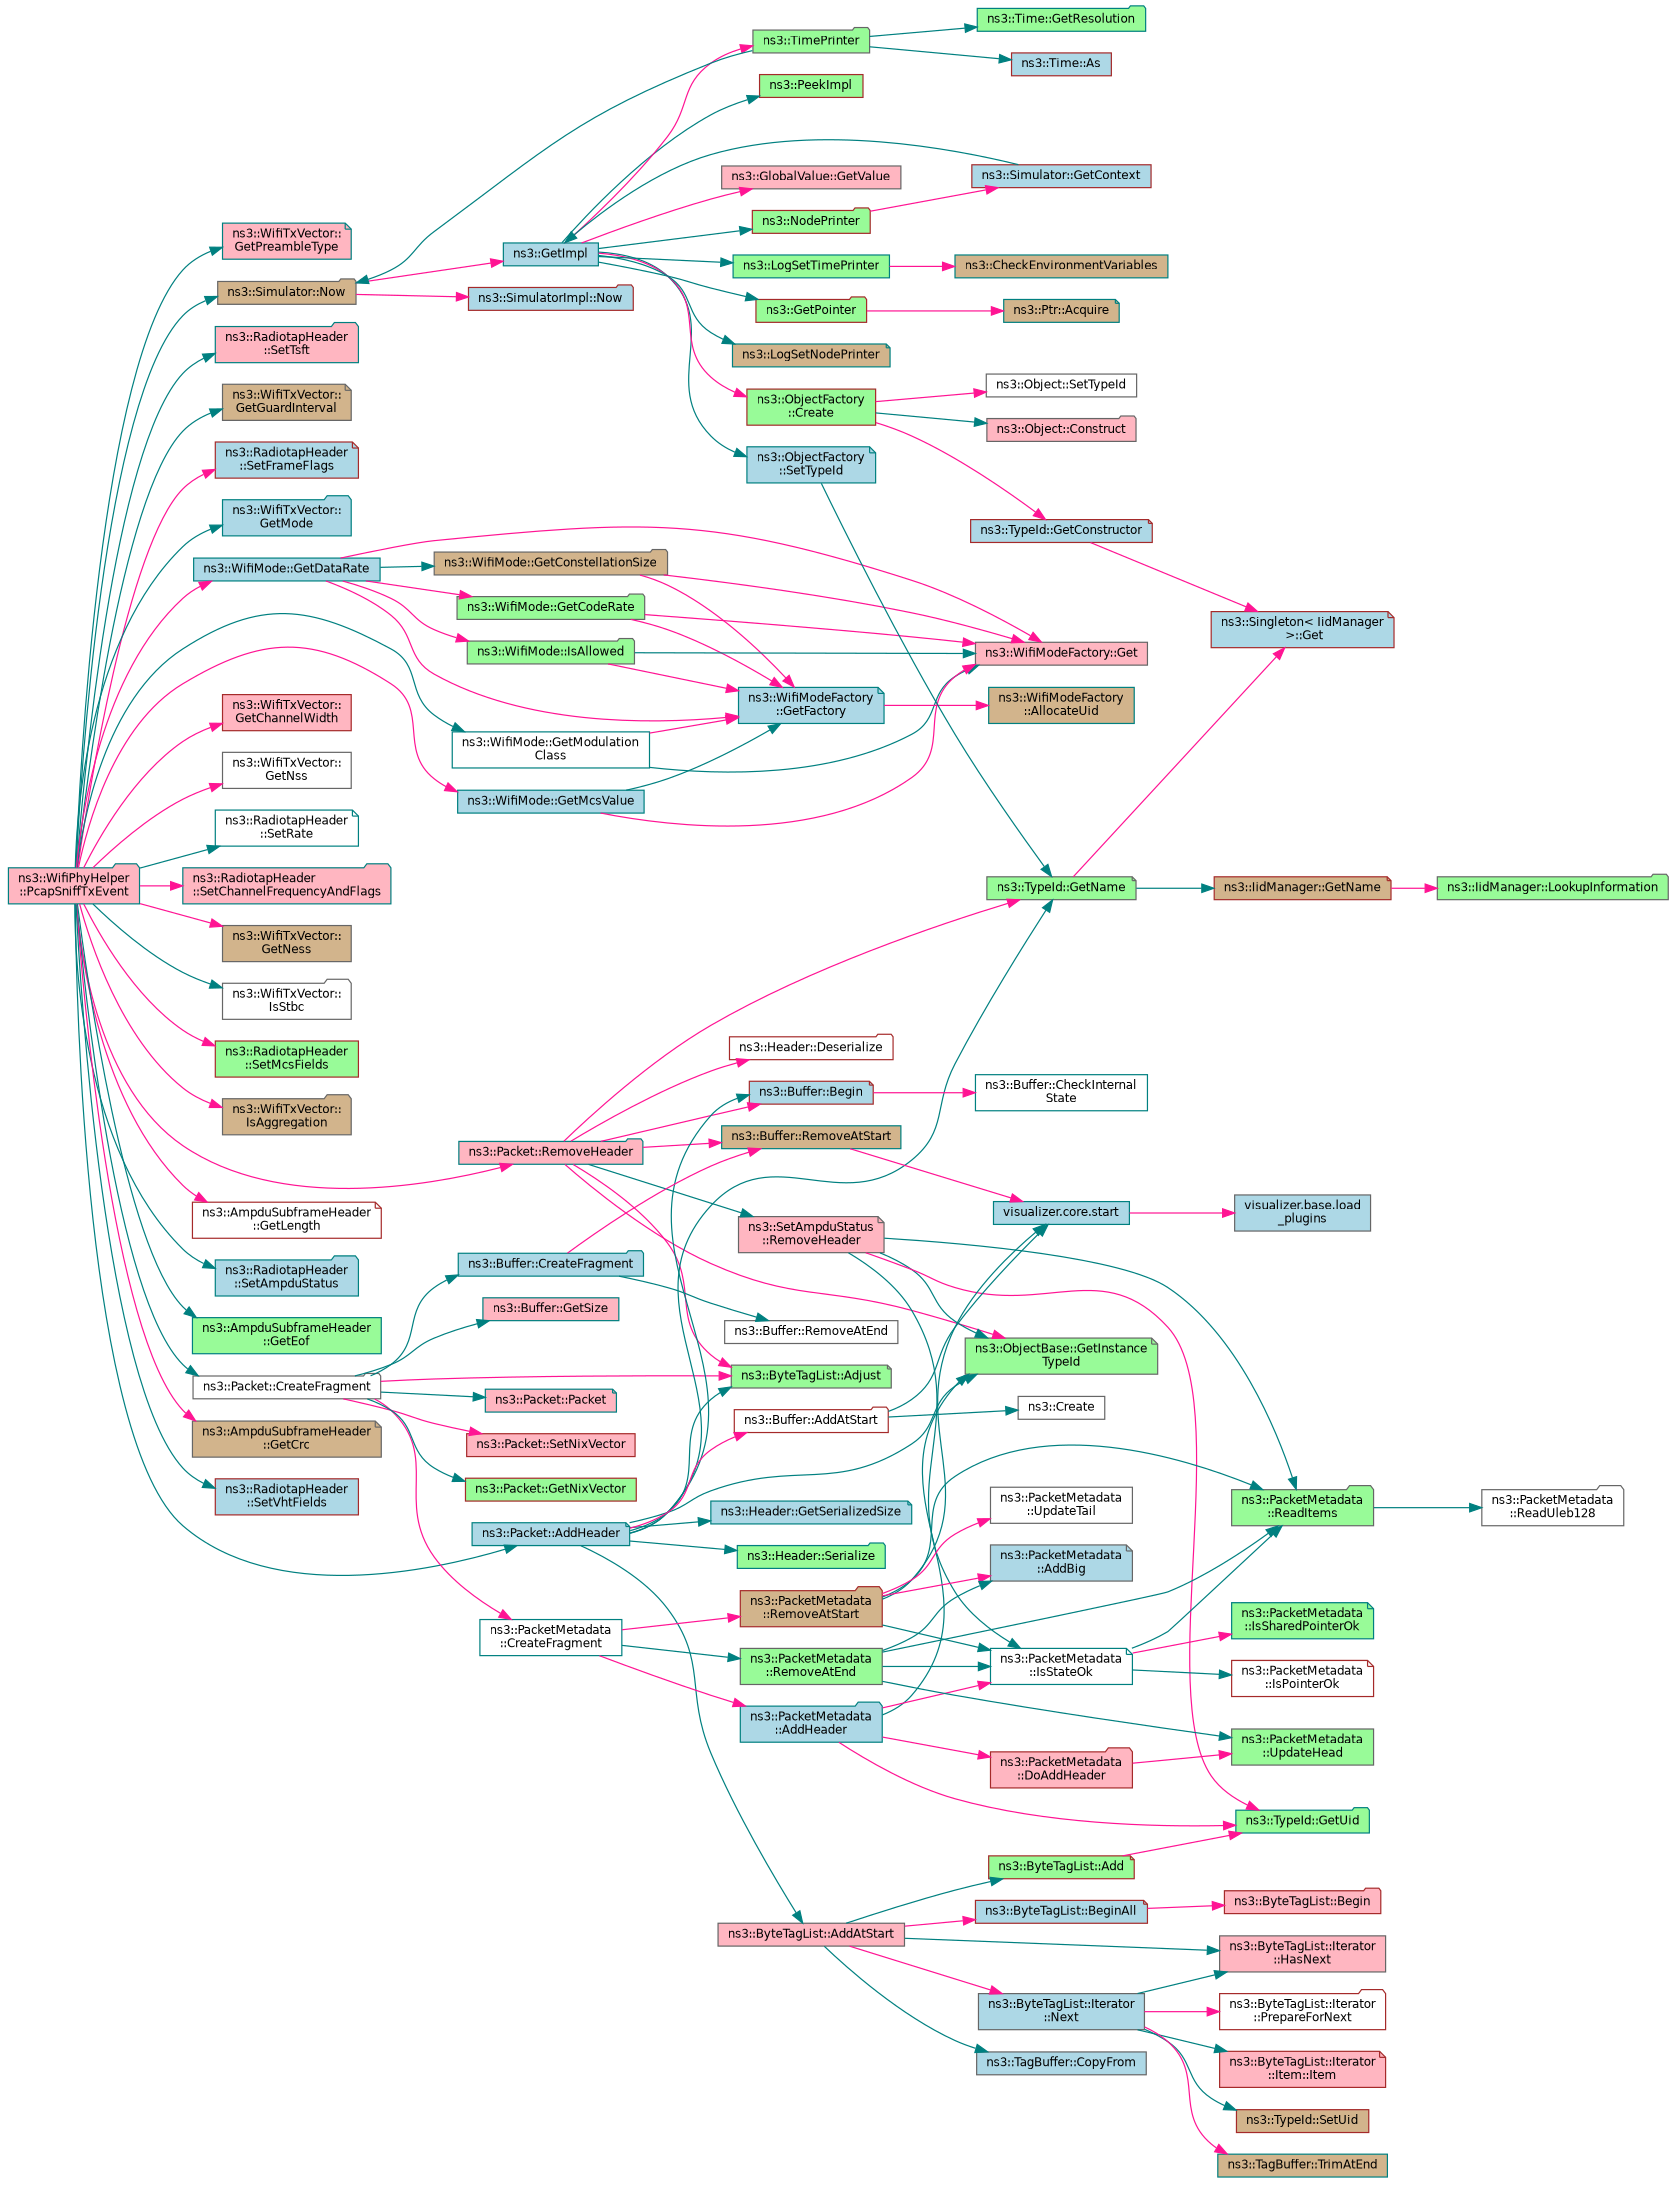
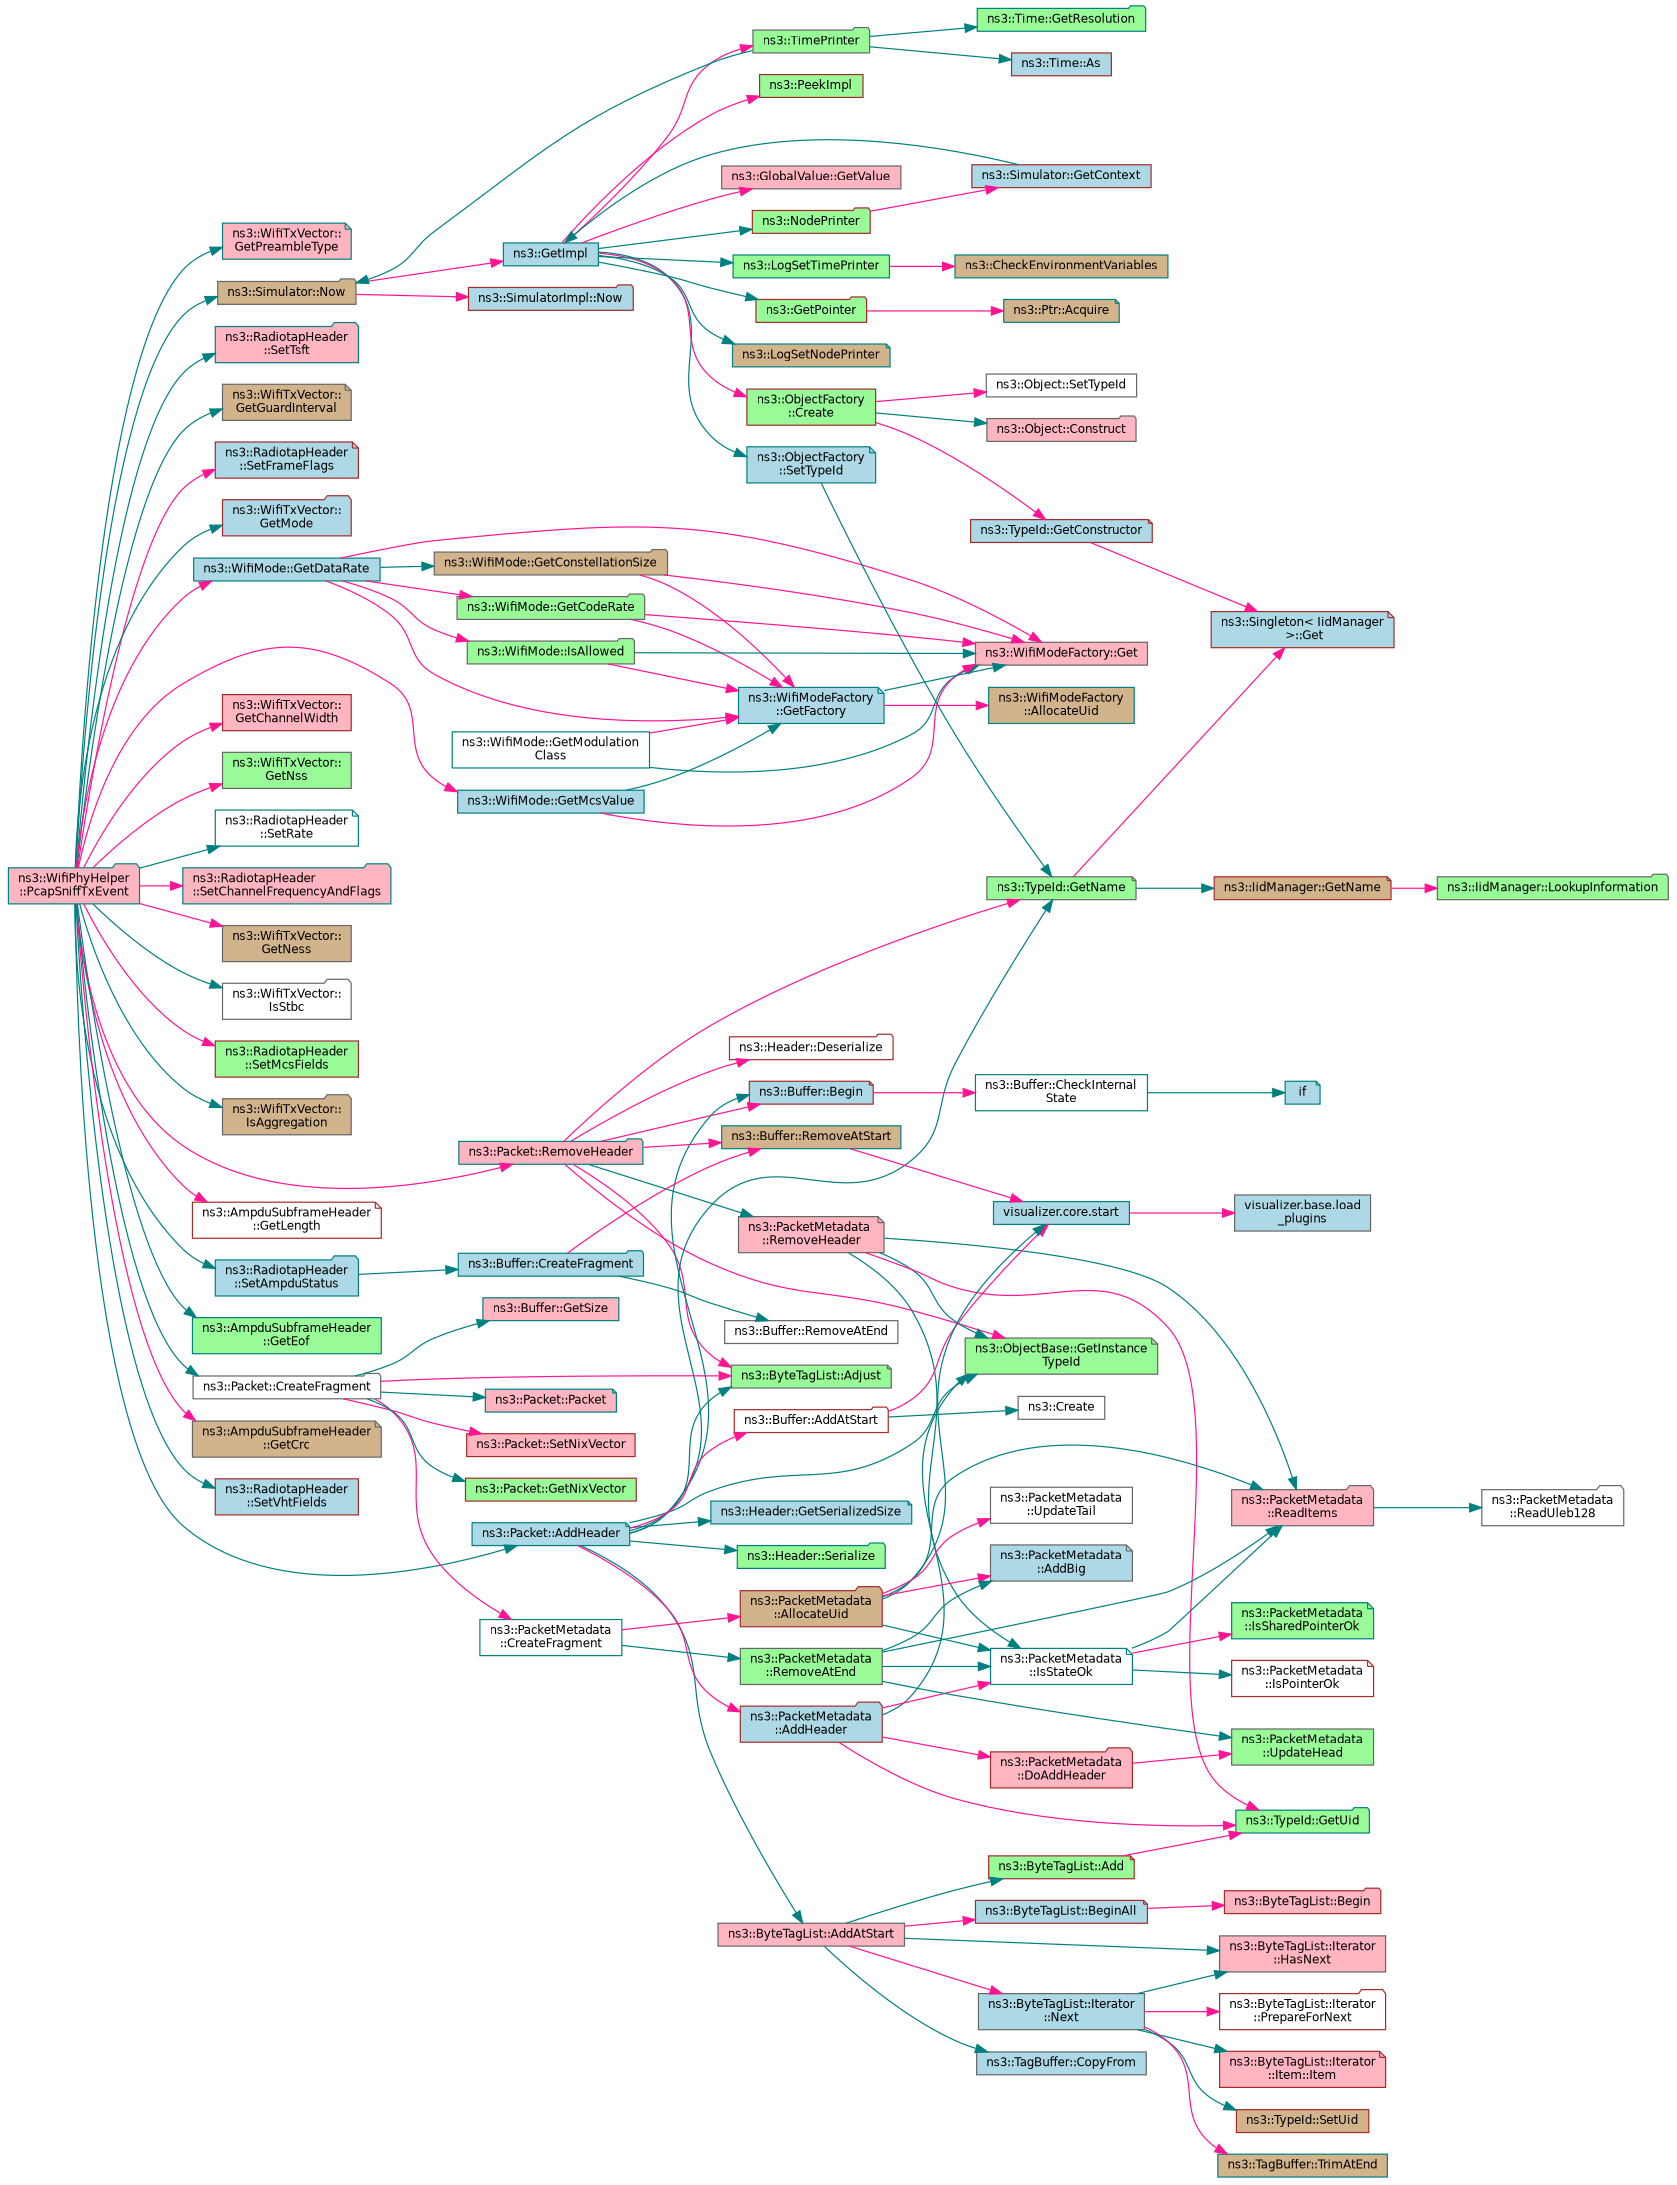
edge "ns3::GetImpl" -> "ns3::PeekImpl": color teal -> deeppink
node "ns3::WifiTxVector:: GetMode": color teal -> brown
edge "ns3::WifiPhyHelper ::PcapSniffTxEvent" -> "ns3::WifiMode::GetModulation Class": removed
edge "ns3::WifiModeFactory ::GetFactory" -> "ns3::WifiModeFactory::Get": added
node "ns3::WifiTxVector:: GetNss": fillcolor white -> palegreen
edge "ns3::WifiPhyHelper ::PcapSniffTxEvent" -> "ns3::WifiTxVector:: IsAggregation": color deeppink -> teal
node "if": added
node "ns3::SetAmpduStatus ::RemoveHeader": label "ns3::SetAmpduStatus ::RemoveHeader" -> "ns3::PacketMetadata ::RemoveHeader"
edge "ns3::Buffer::AddAtStart" -> "visualizer.core.start": color teal -> deeppink
edge "ns3::Packet::CreateFragment" -> "ns3::Buffer::CreateFragment": now "ns3::RadiotapHeader ::SetAmpduStatus" -> "ns3::Buffer::CreateFragment"
node "ns3::PacketMetadata ::ReadItems": fillcolor palegreen -> lightpink
node "ns3::PacketMetadata ::RemoveAtStart": label "ns3::PacketMetadata ::RemoveAtStart" -> "ns3::PacketMetadata ::AllocateUid"
edge "ns3::PacketMetadata ::CreateFragment" -> "ns3::PacketMetadata ::AddHeader": now "ns3::Packet::AddHeader" -> "ns3::PacketMetadata ::AddHeader"
node "ns3::PacketMetadata ::AddHeader": color teal -> brown
